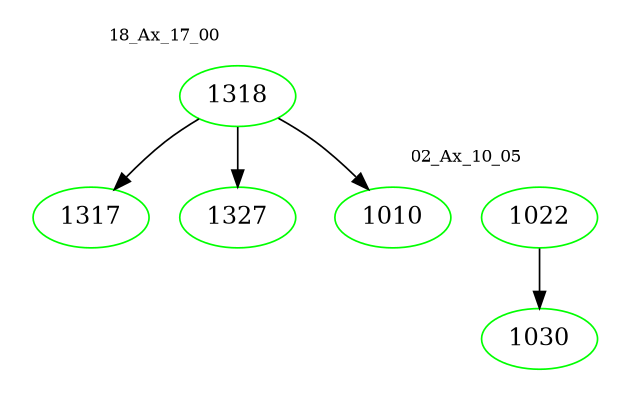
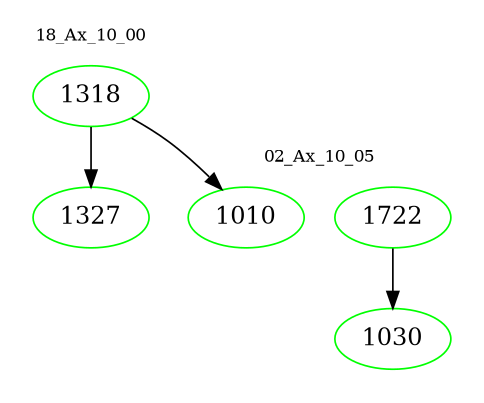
cluster "18_Ax_17_00": label "18_Ax_17_00" -> "18_Ax_10_00"
node "1317": removed
node "1022": label "1022" -> "1722"
